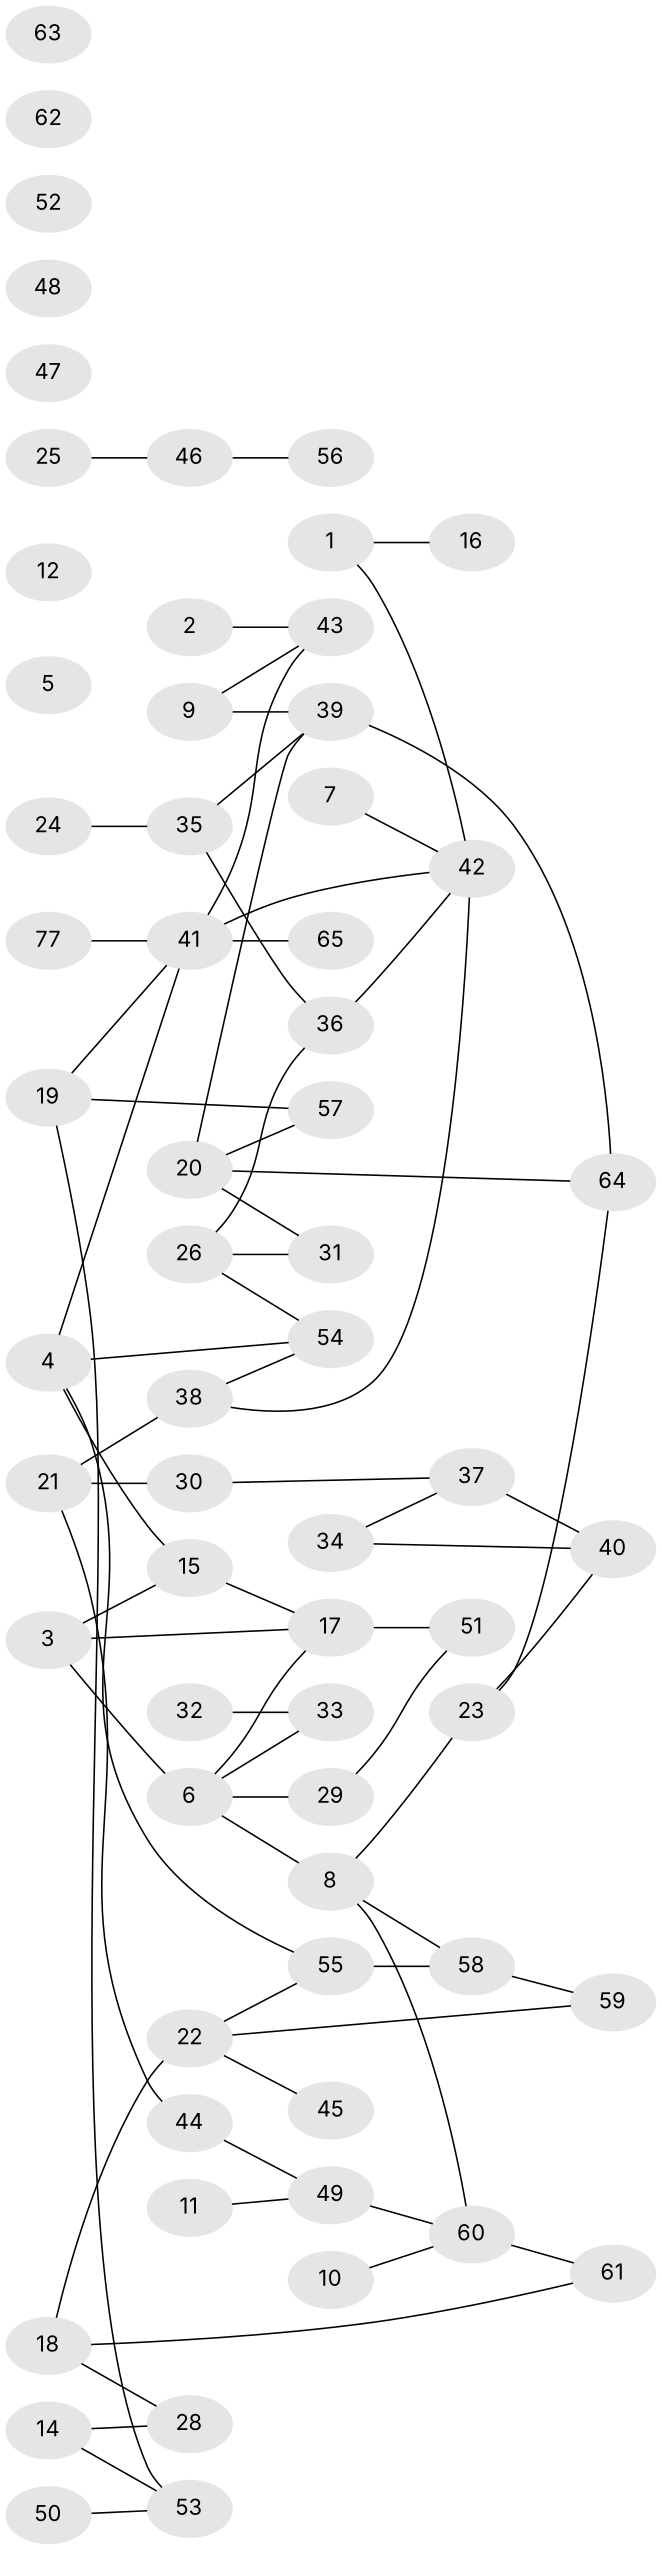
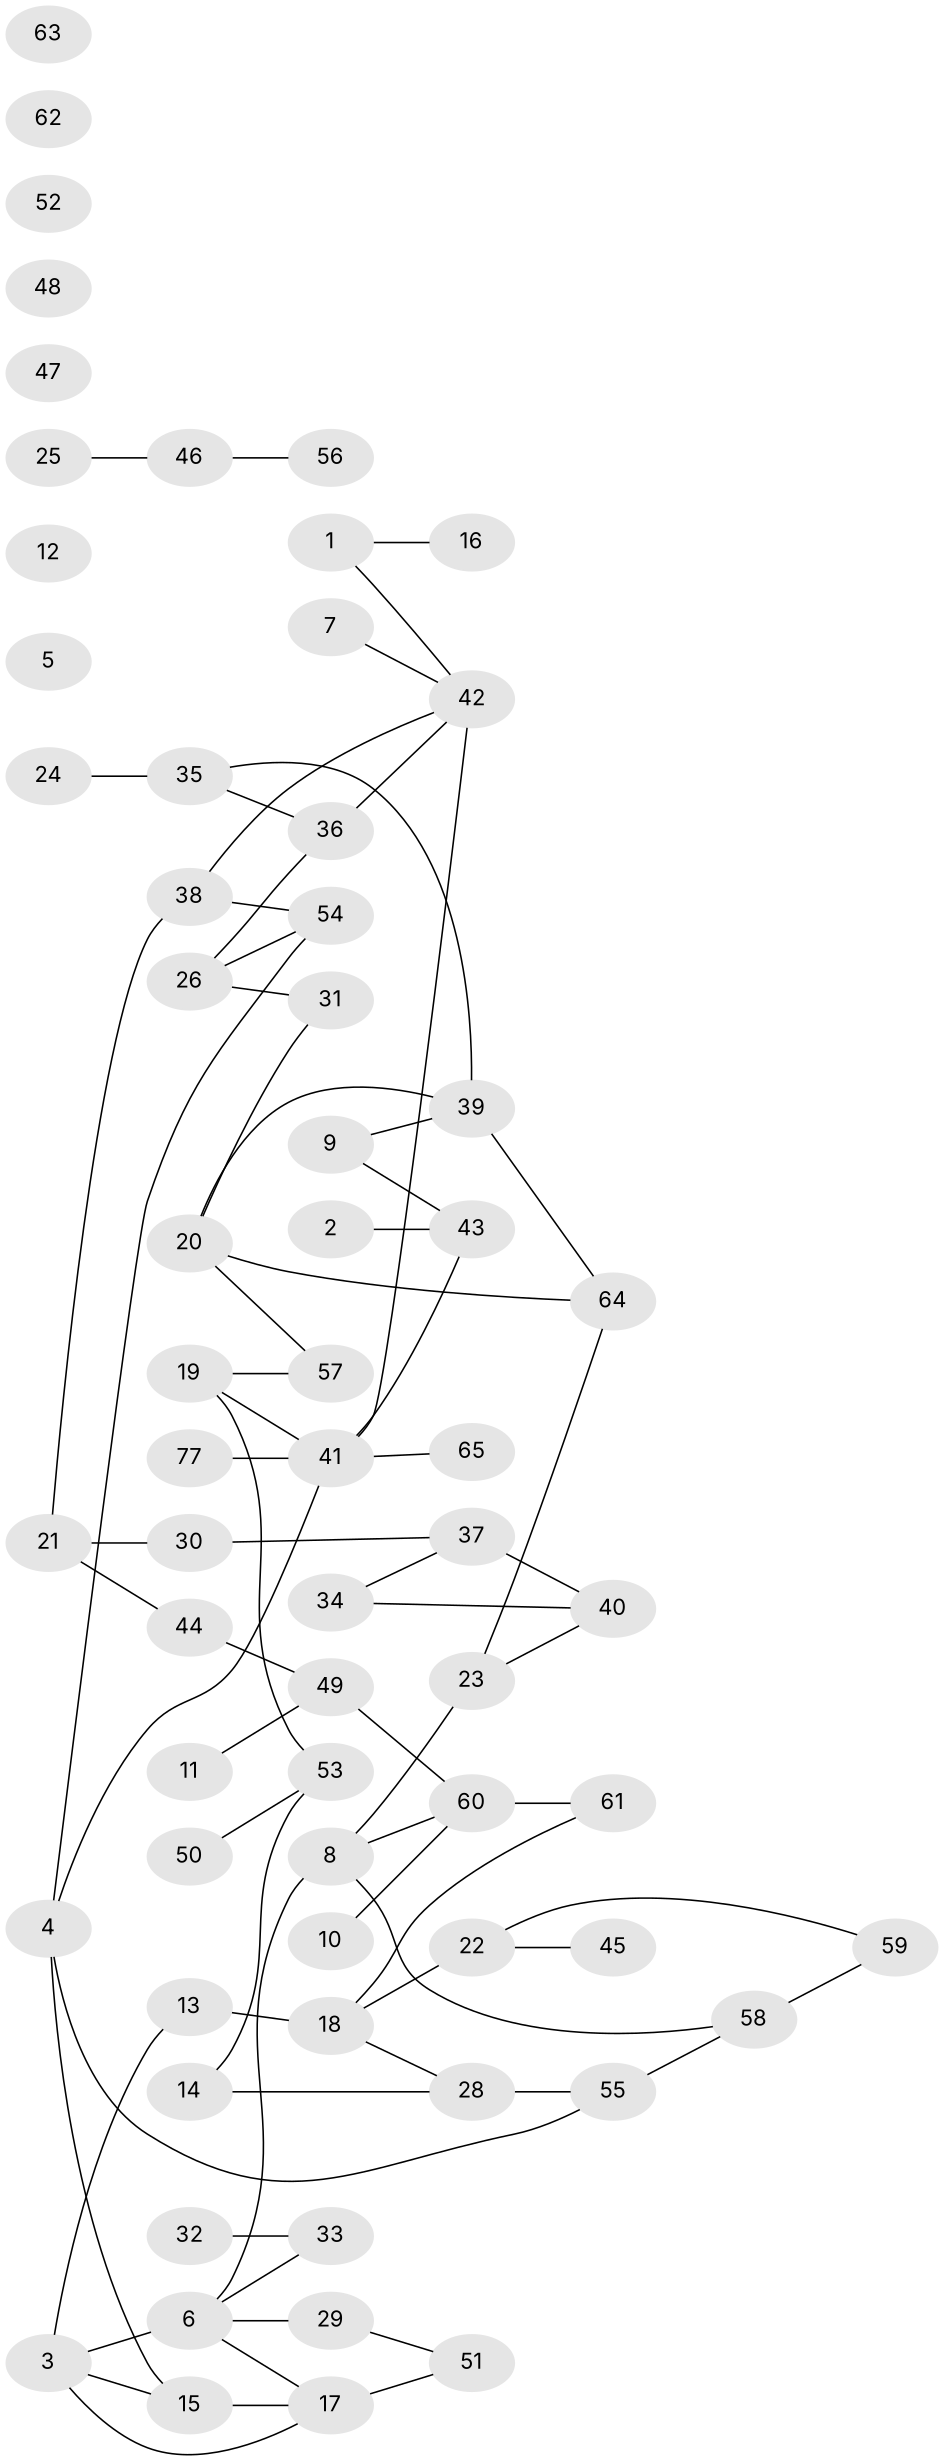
edge "55" -- "22": now "55" -- "28"
node "13": added
